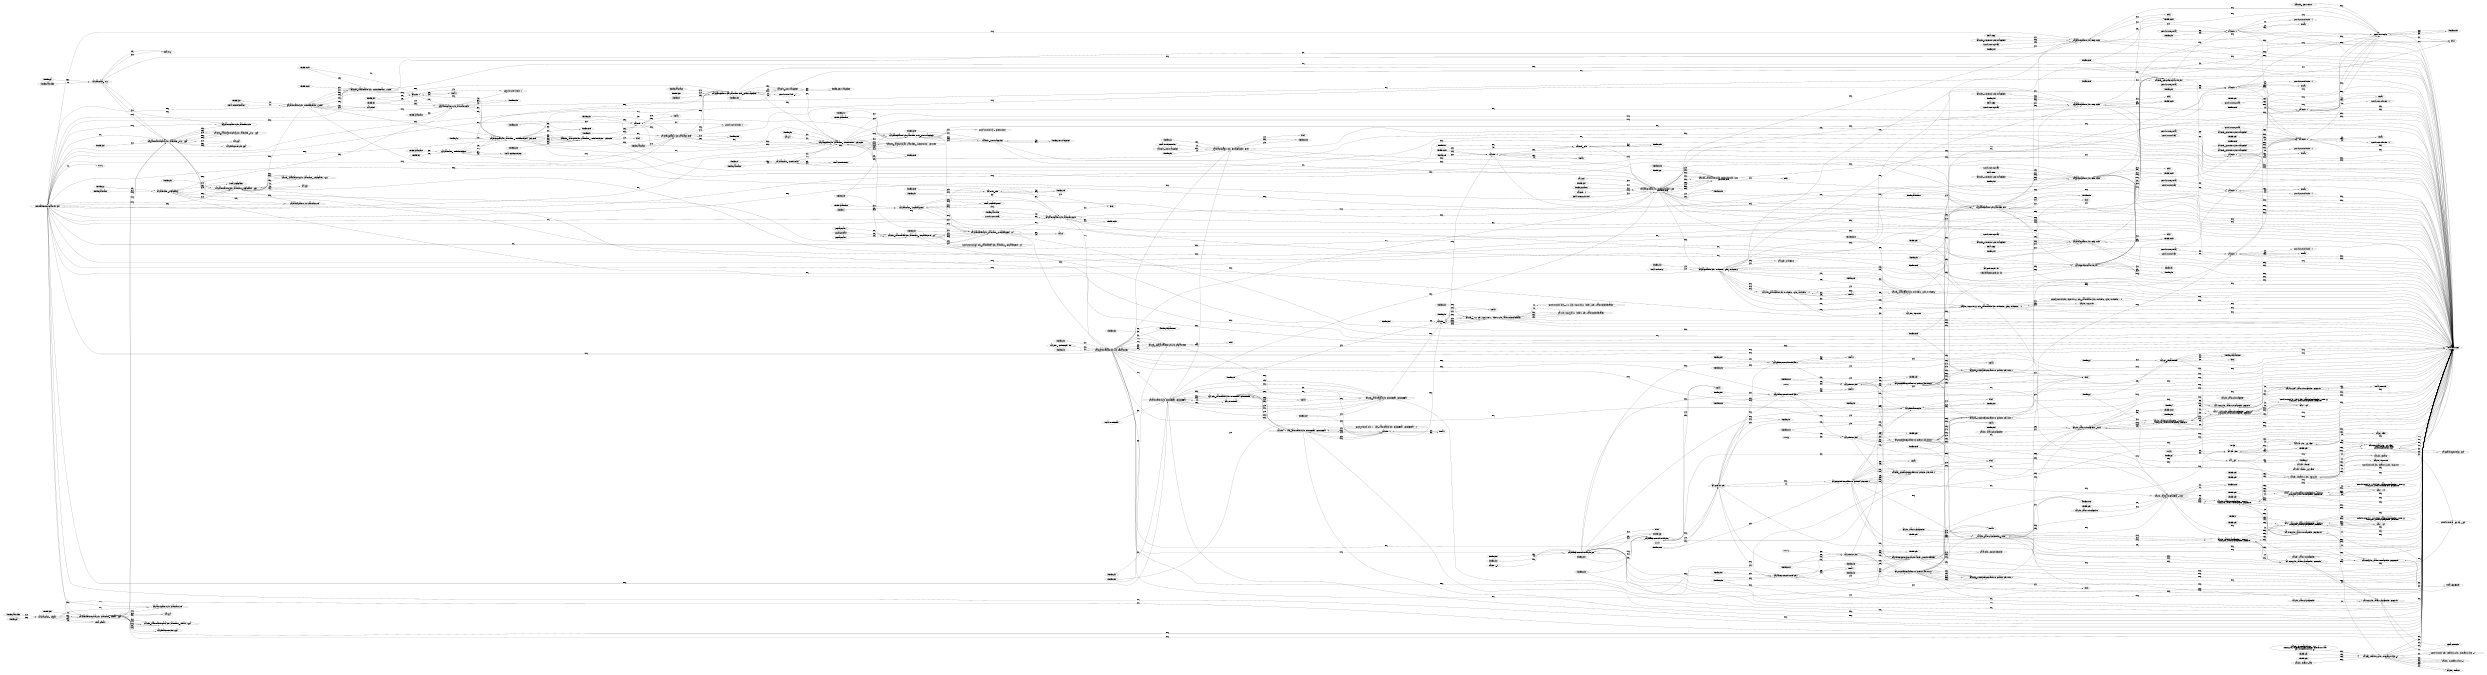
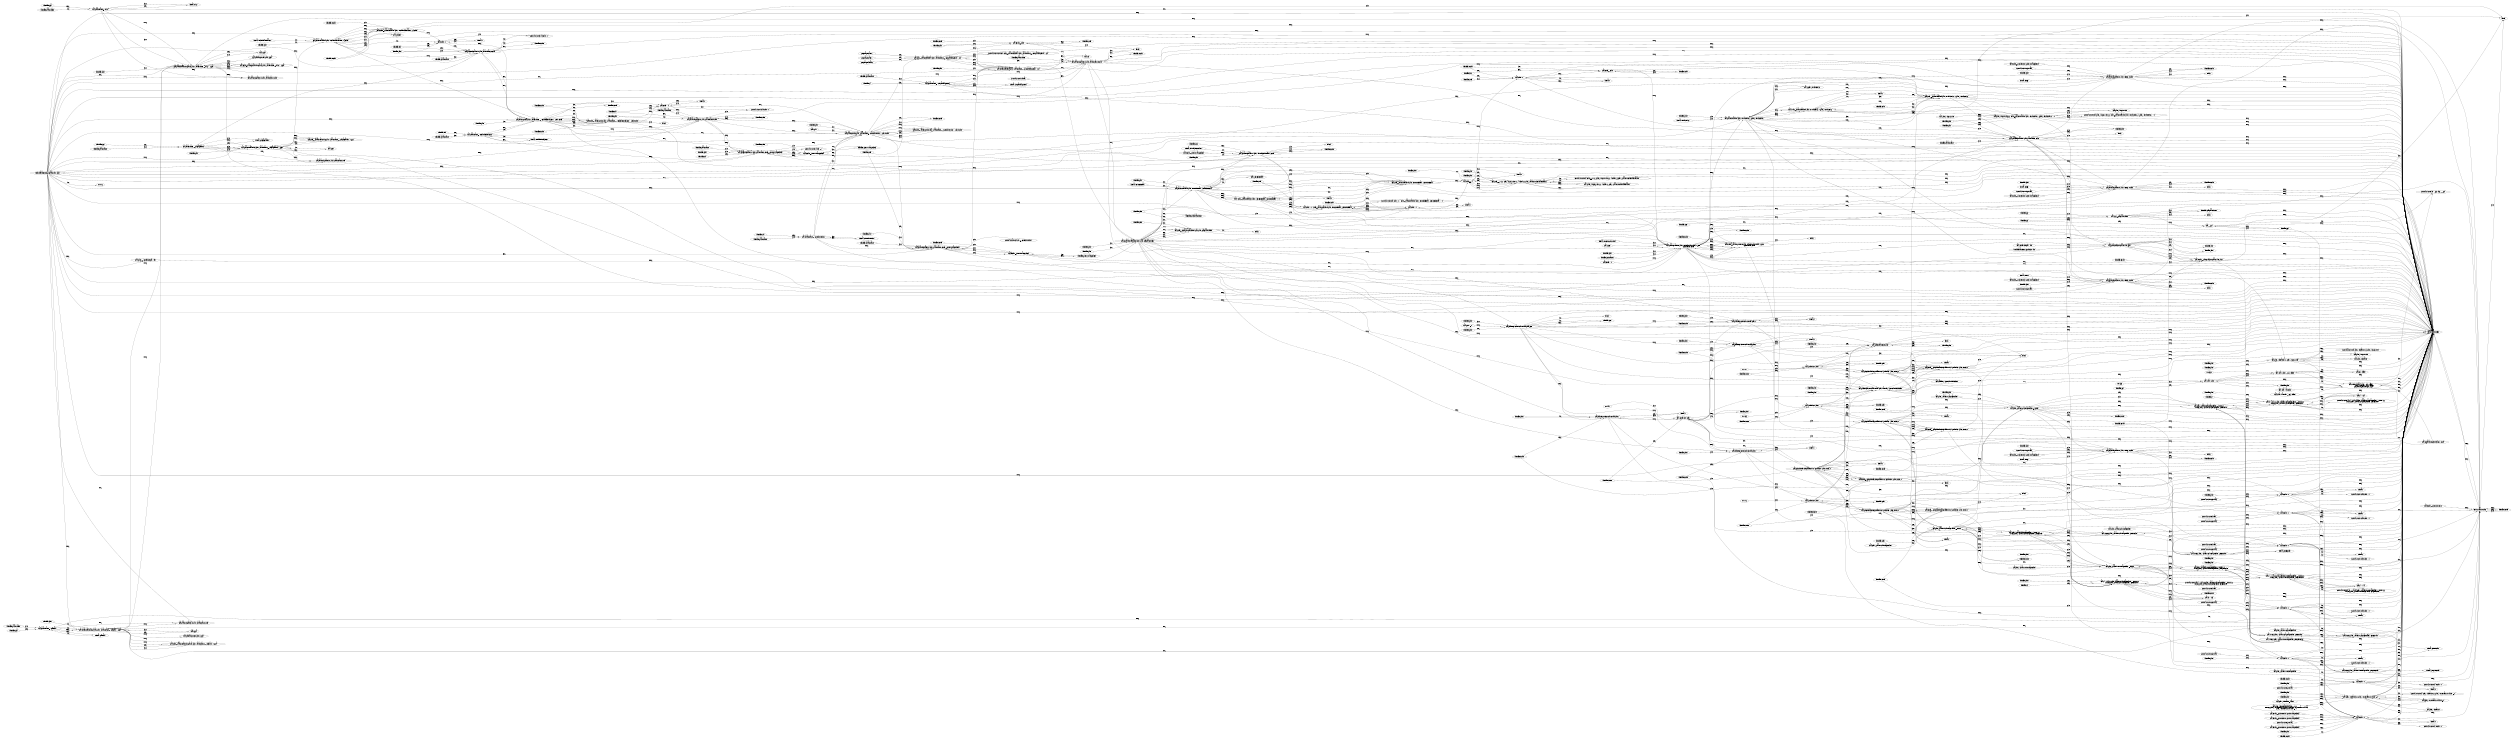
edge "(MethodParameterIn,gs_param_list * plist)" -> "(Call,gs_param_read_items(plist, pdev, pdf_param_items))": now "(MethodParameterIn,gs_param_list * plist)" -> "(Call,*pdev = (gx_device_pdf *) dev)"
edge "(MethodReturn,RET)" -> "(Return,return ecode;)": added, label "CFG:"
edge "(Call,pdev->params.GrayImage.Filter != NULL)" -> "(Call,pdev->params.ColorImage.Filter != NULL)": reversed
